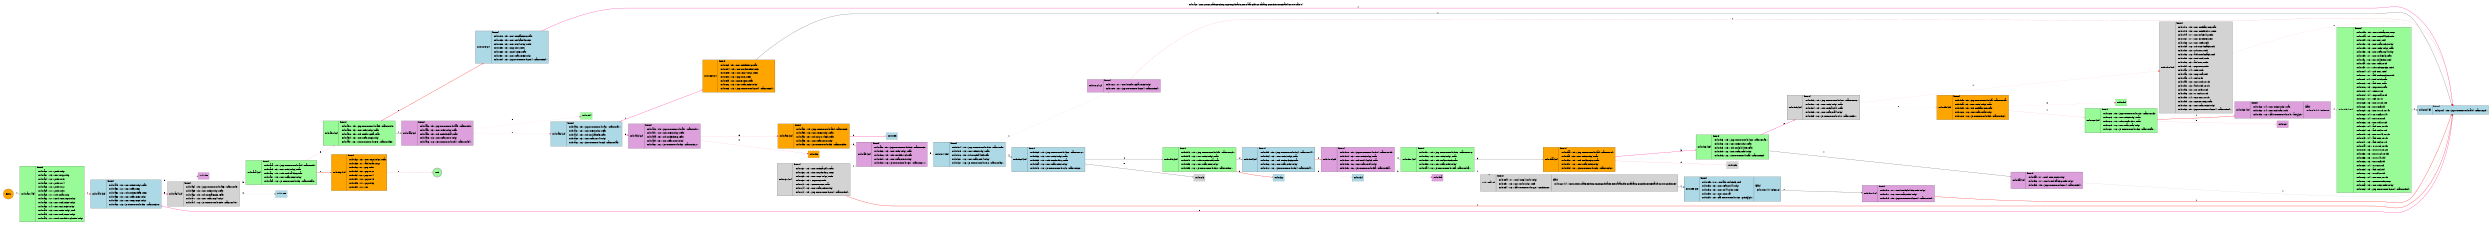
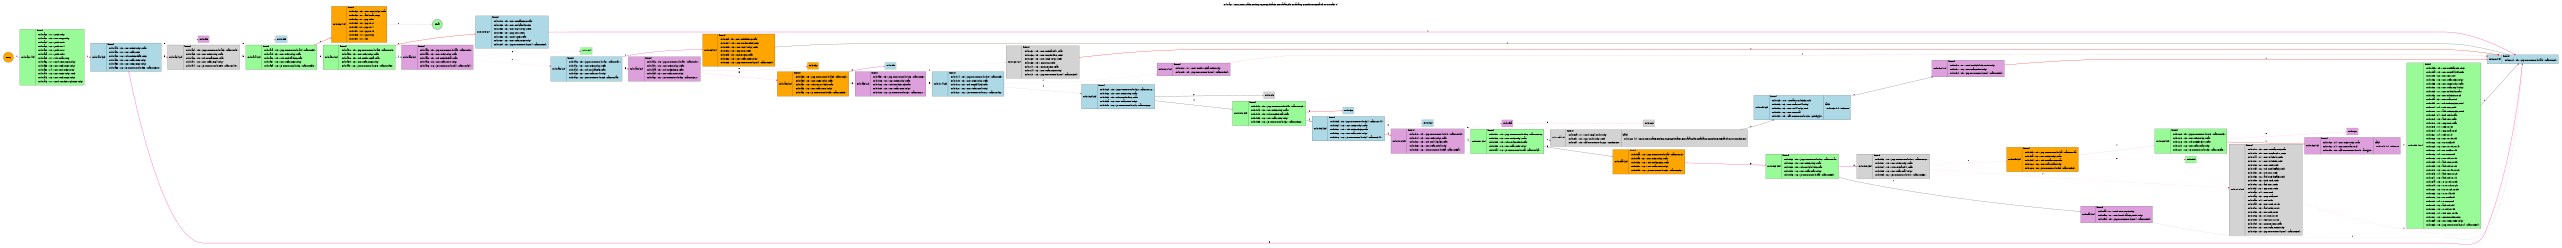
edge "0x401baa [25]" -> "0x401cd2": now "0x401f5a" -> "0x401cd2"
edge "0x401c31 [27]" -> "0x401afe [22]": reversed
node "Exit": label "Exit" -> "Final"
